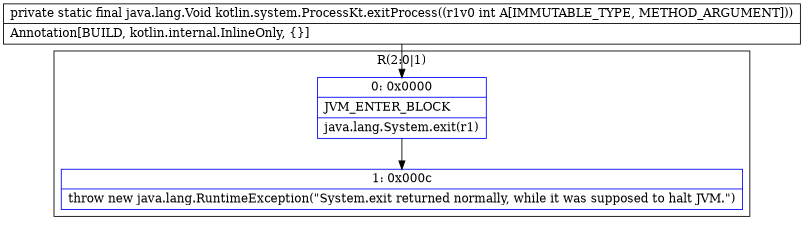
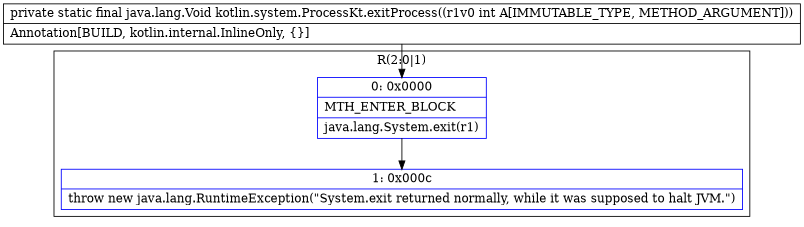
node "0: 0x0000": text "JVM_ENTER_BLOCK" -> "MTH_ENTER_BLOCK"
